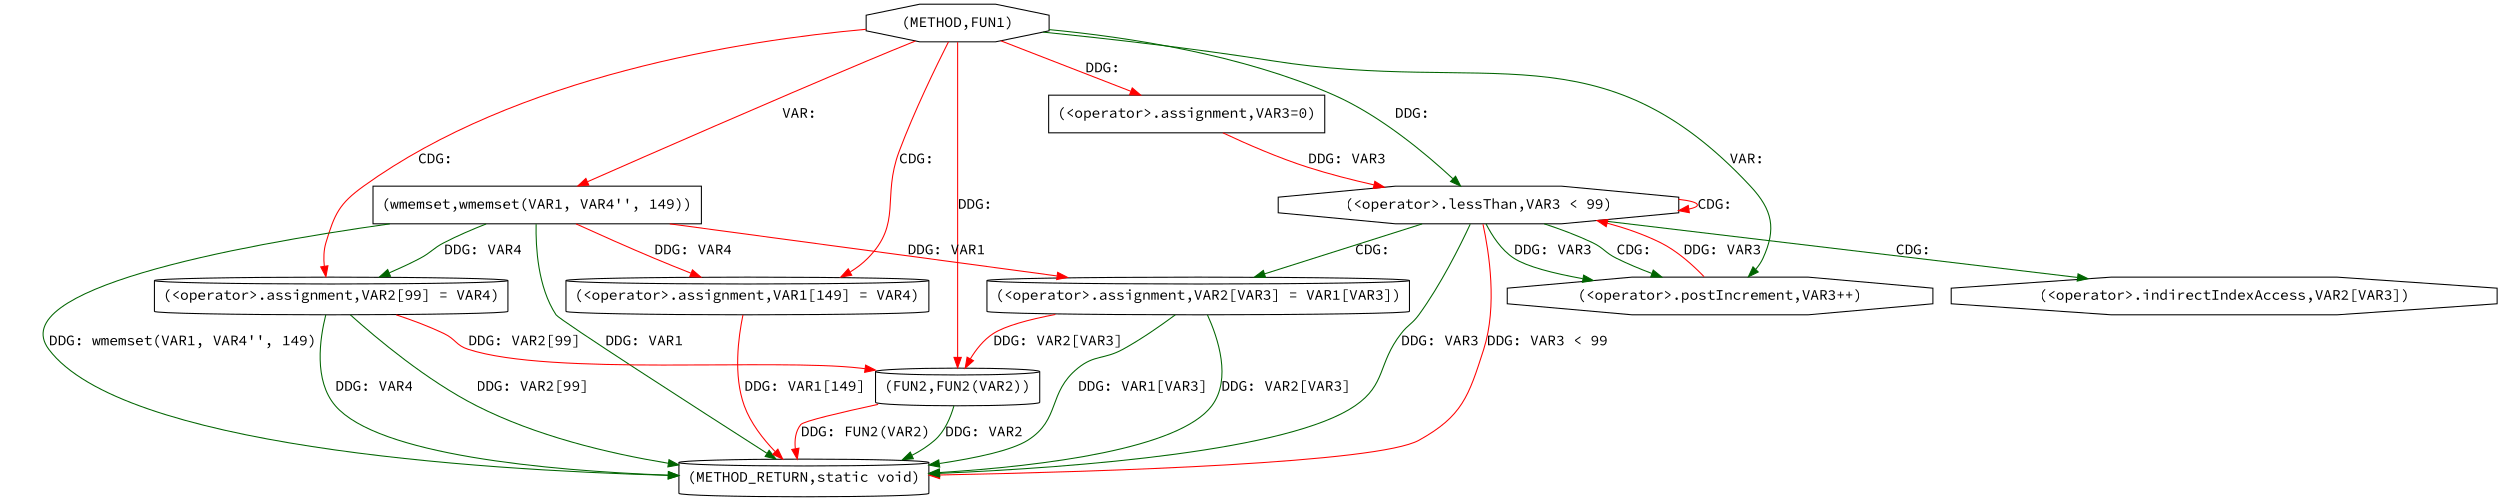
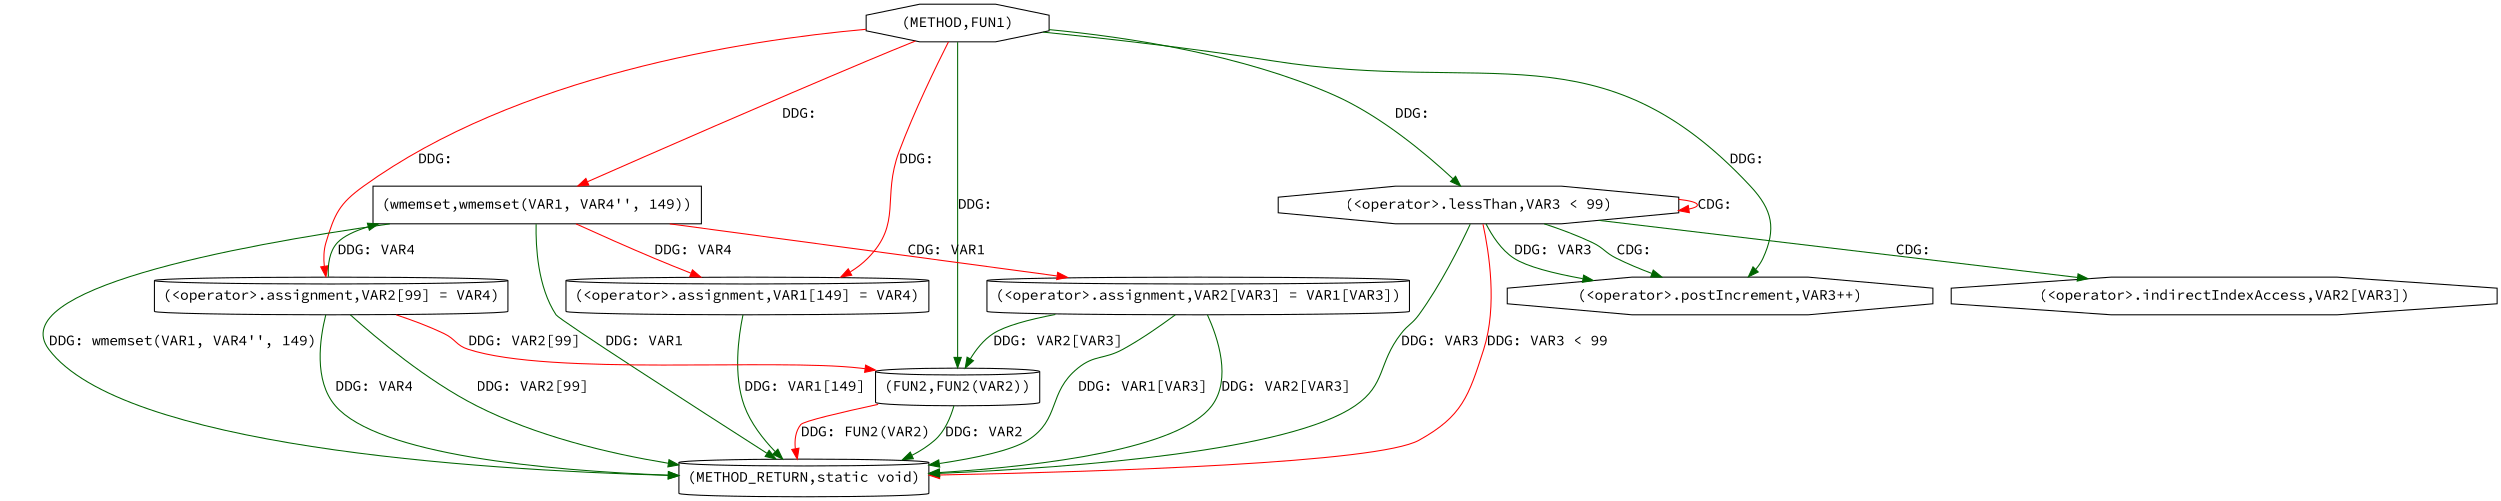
edge "(METHOD,FUN1)" -> "(wmemset,wmemset(VAR1, VAR4'', 149))": label "VAR: " -> "DDG: "
node "(<operator>.assignment,VAR3=0)": removed
edge "(METHOD,FUN1)" -> "(<operator>.assignment,VAR2[99] = VAR4)": label "CDG: " -> "DDG: "
edge "(METHOD,FUN1)" -> "(<operator>.assignment,VAR1[149] = VAR4)": label "CDG: " -> "DDG: "
edge "(METHOD,FUN1)" -> "(<operator>.postIncrement,VAR3++)": label "VAR: " -> "DDG: "
edge "(METHOD,FUN1)" -> "(FUN2,FUN2(VAR2))": color red -> darkgreen
edge "(<operator>.postIncrement,VAR3++)" -> "(<operator>.lessThan,VAR3 < 99)": removed, label "DDG: VAR3"
edge "(wmemset,wmemset(VAR1, VAR4'', 149))" -> "(<operator>.assignment,VAR2[99] = VAR4)": reversed
edge "(<operator>.lessThan,VAR3 < 99)" -> "(<operator>.assignment,VAR2[VAR3] = VAR1[VAR3])": removed, label "CDG:"
edge "(wmemset,wmemset(VAR1, VAR4'', 149))" -> "(<operator>.assignment,VAR2[VAR3] = VAR1[VAR3])": label "DDG: VAR1" -> "CDG: VAR1"
edge "(<operator>.assignment,VAR2[VAR3] = VAR1[VAR3])" -> "(FUN2,FUN2(VAR2))": color red -> darkgreen
edge "(<operator>.assignment,VAR1[149] = VAR4)" -> "(METHOD_RETURN,static void)": color red -> darkgreen
